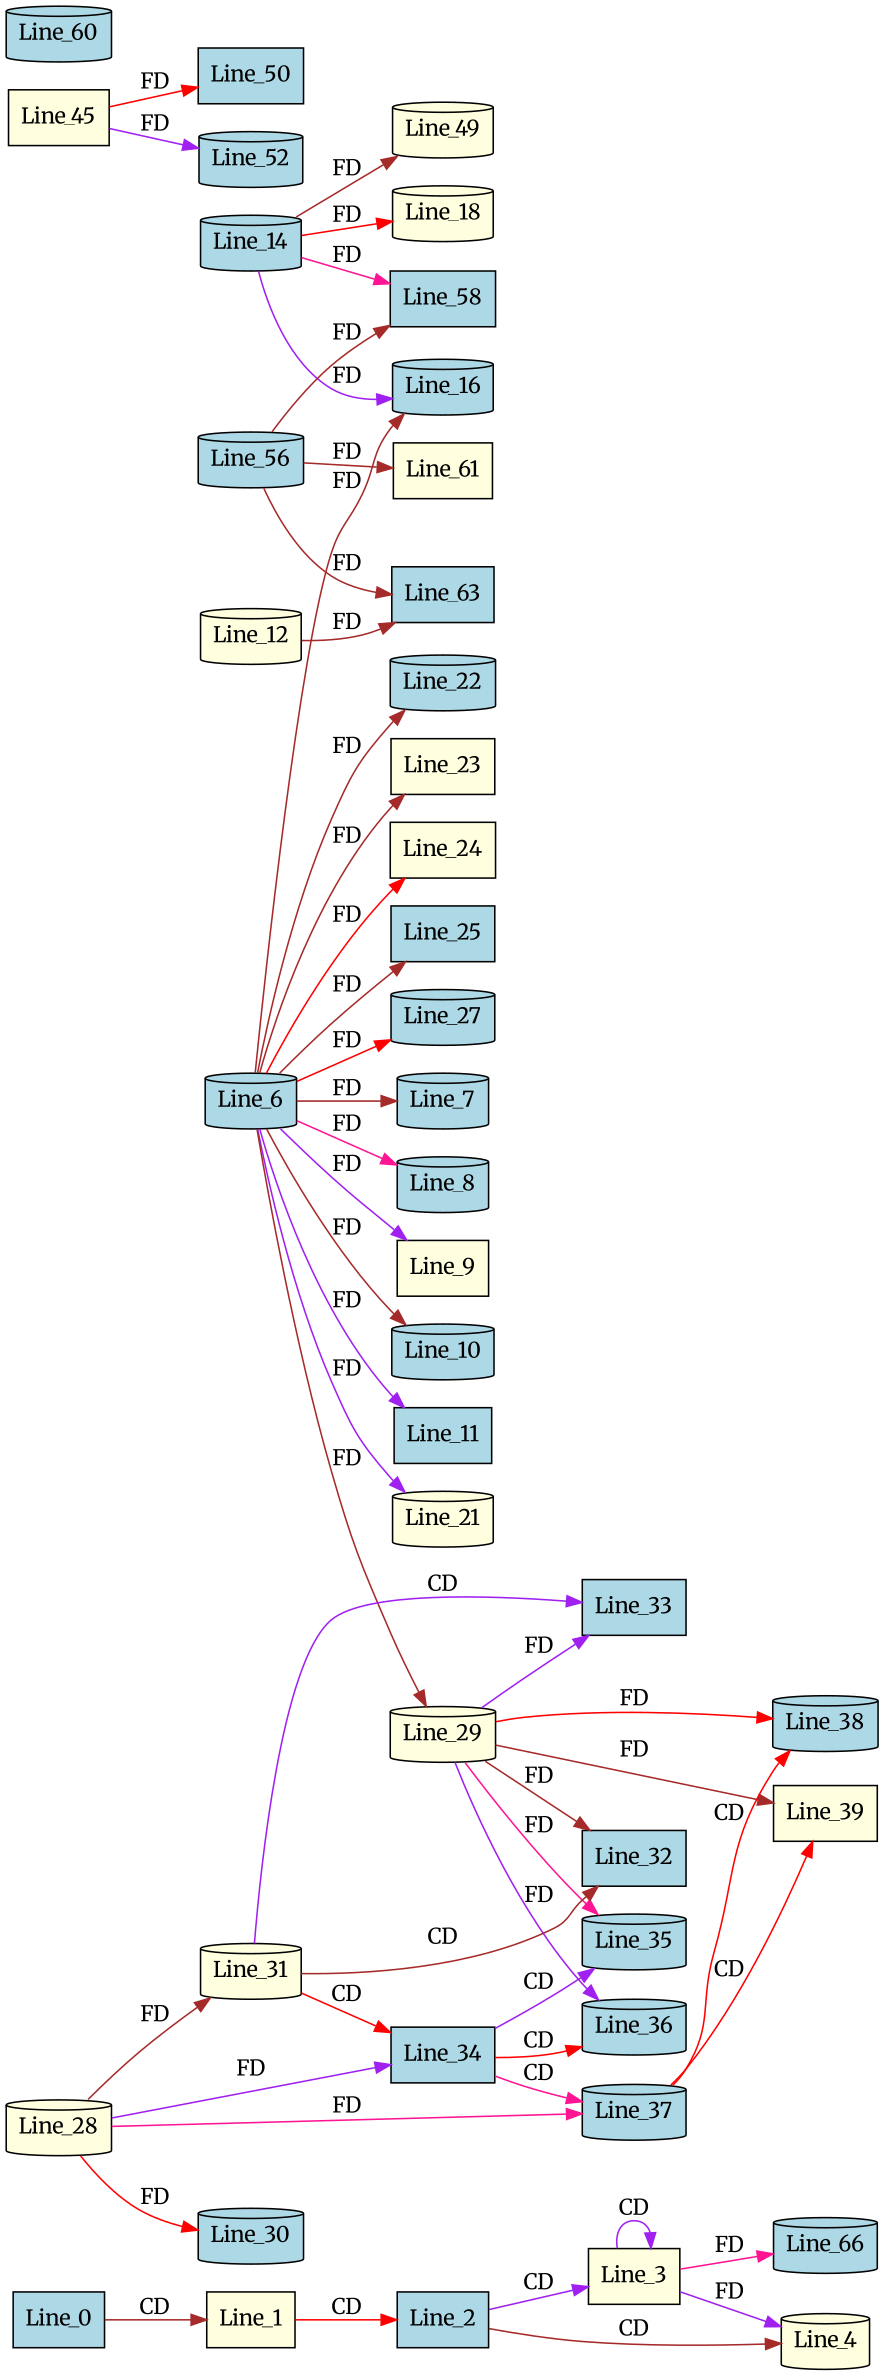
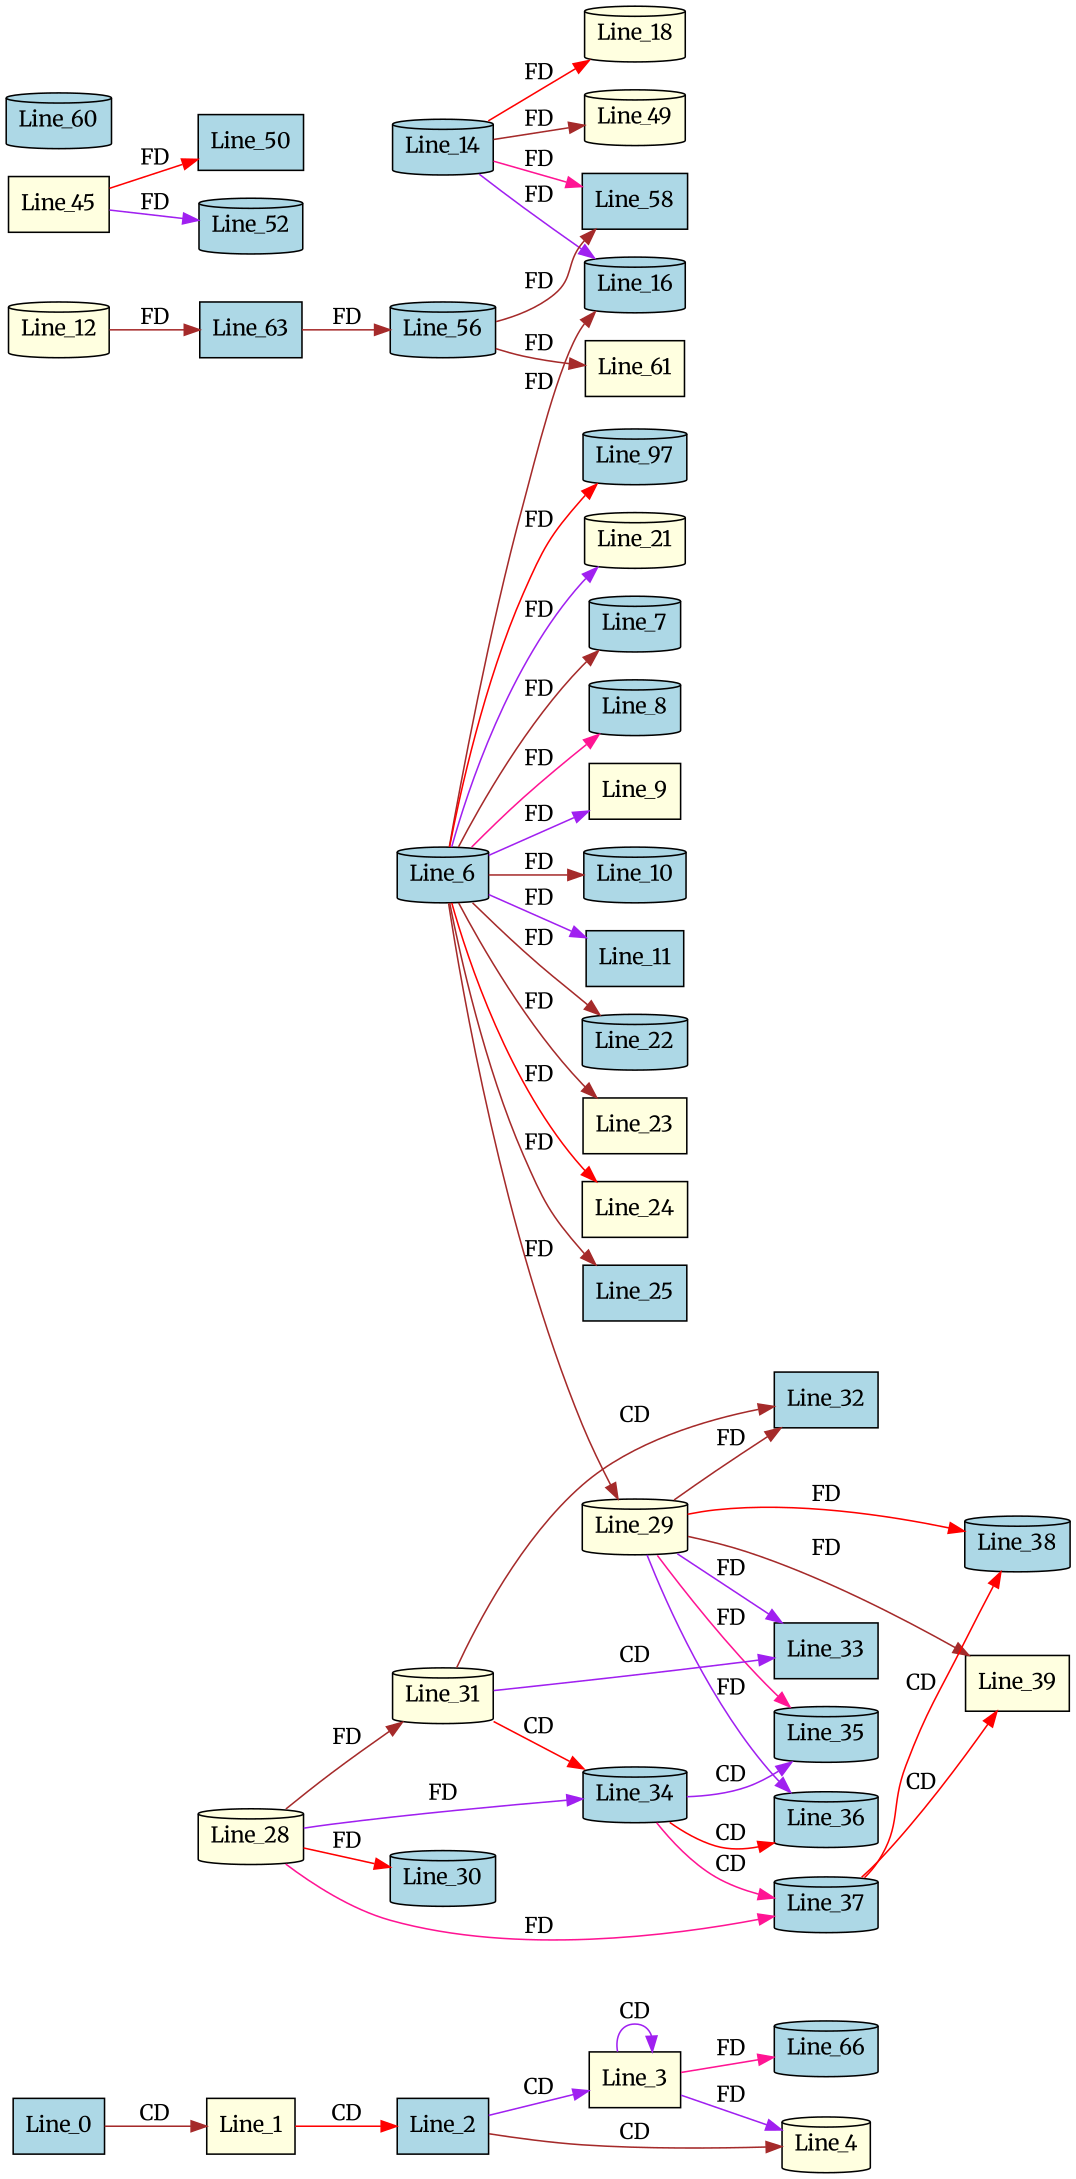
edge "Line_56" -> "Line_63": reversed
node "Line_27": label "Line_27" -> "Line_97"
node "Line_34": shape box -> cylinder
